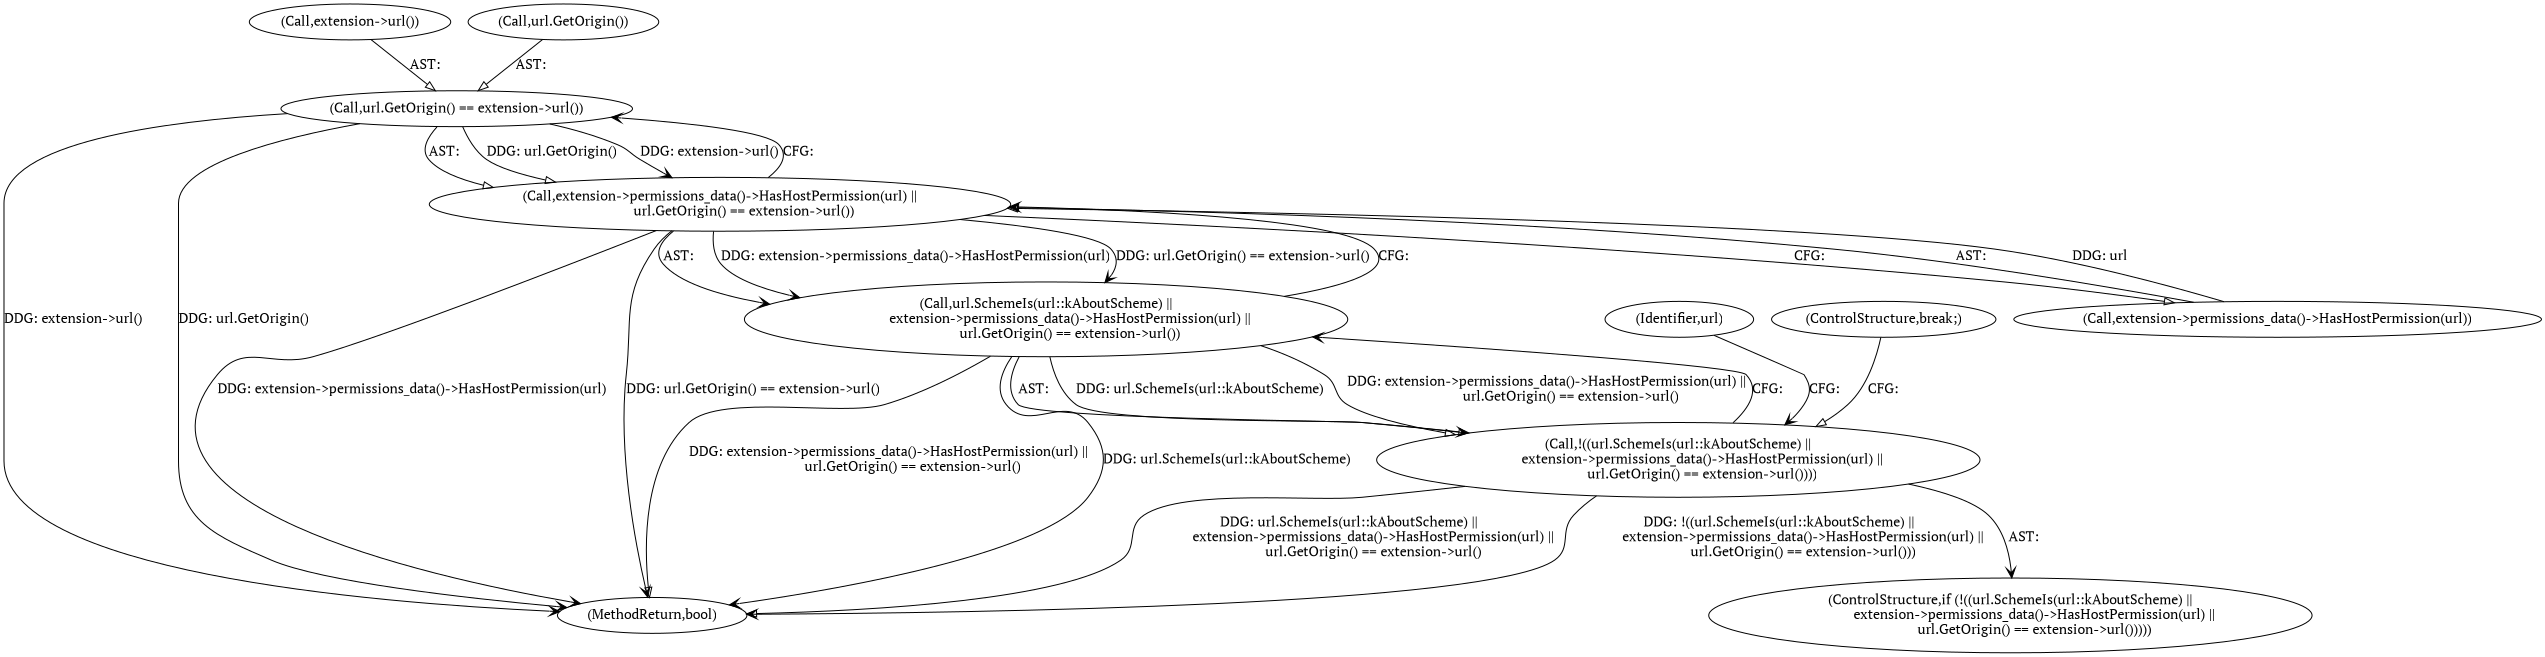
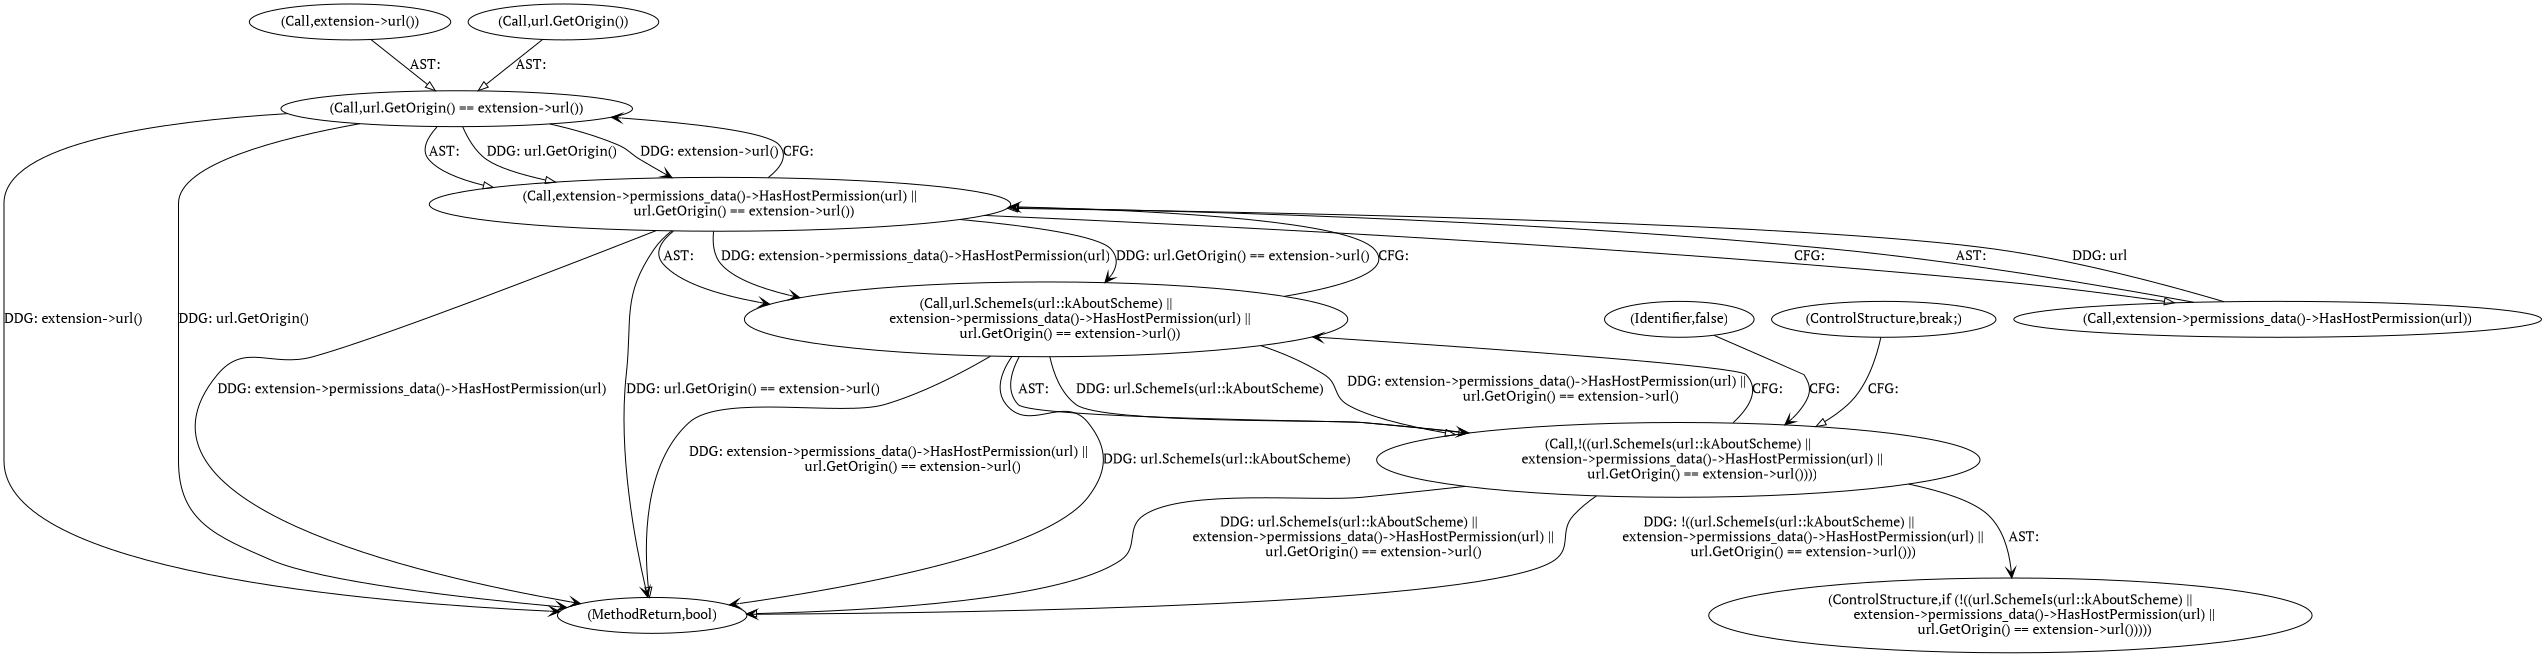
node "(Identifier,url)": label "(Identifier,url)" -> "(Identifier,false)"
